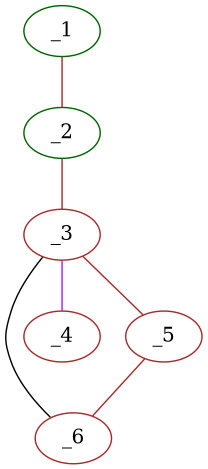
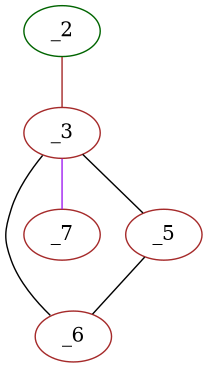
node "_1": removed
edge "_3" -- "_5": color brown -> black
node "_4": label "_4" -> "_7"
edge "_5" -- "_6": color brown -> black
